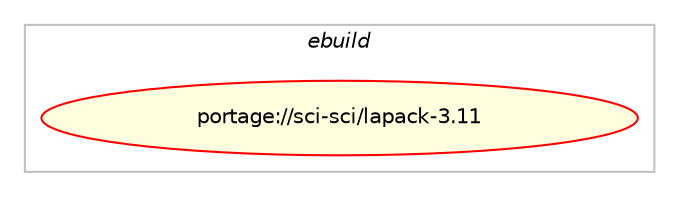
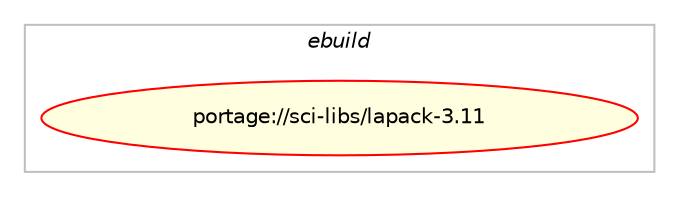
node "portage://sci-sci/lapack-3.11": label "portage://sci-sci/lapack-3.11" -> "portage://sci-libs/lapack-3.11"
